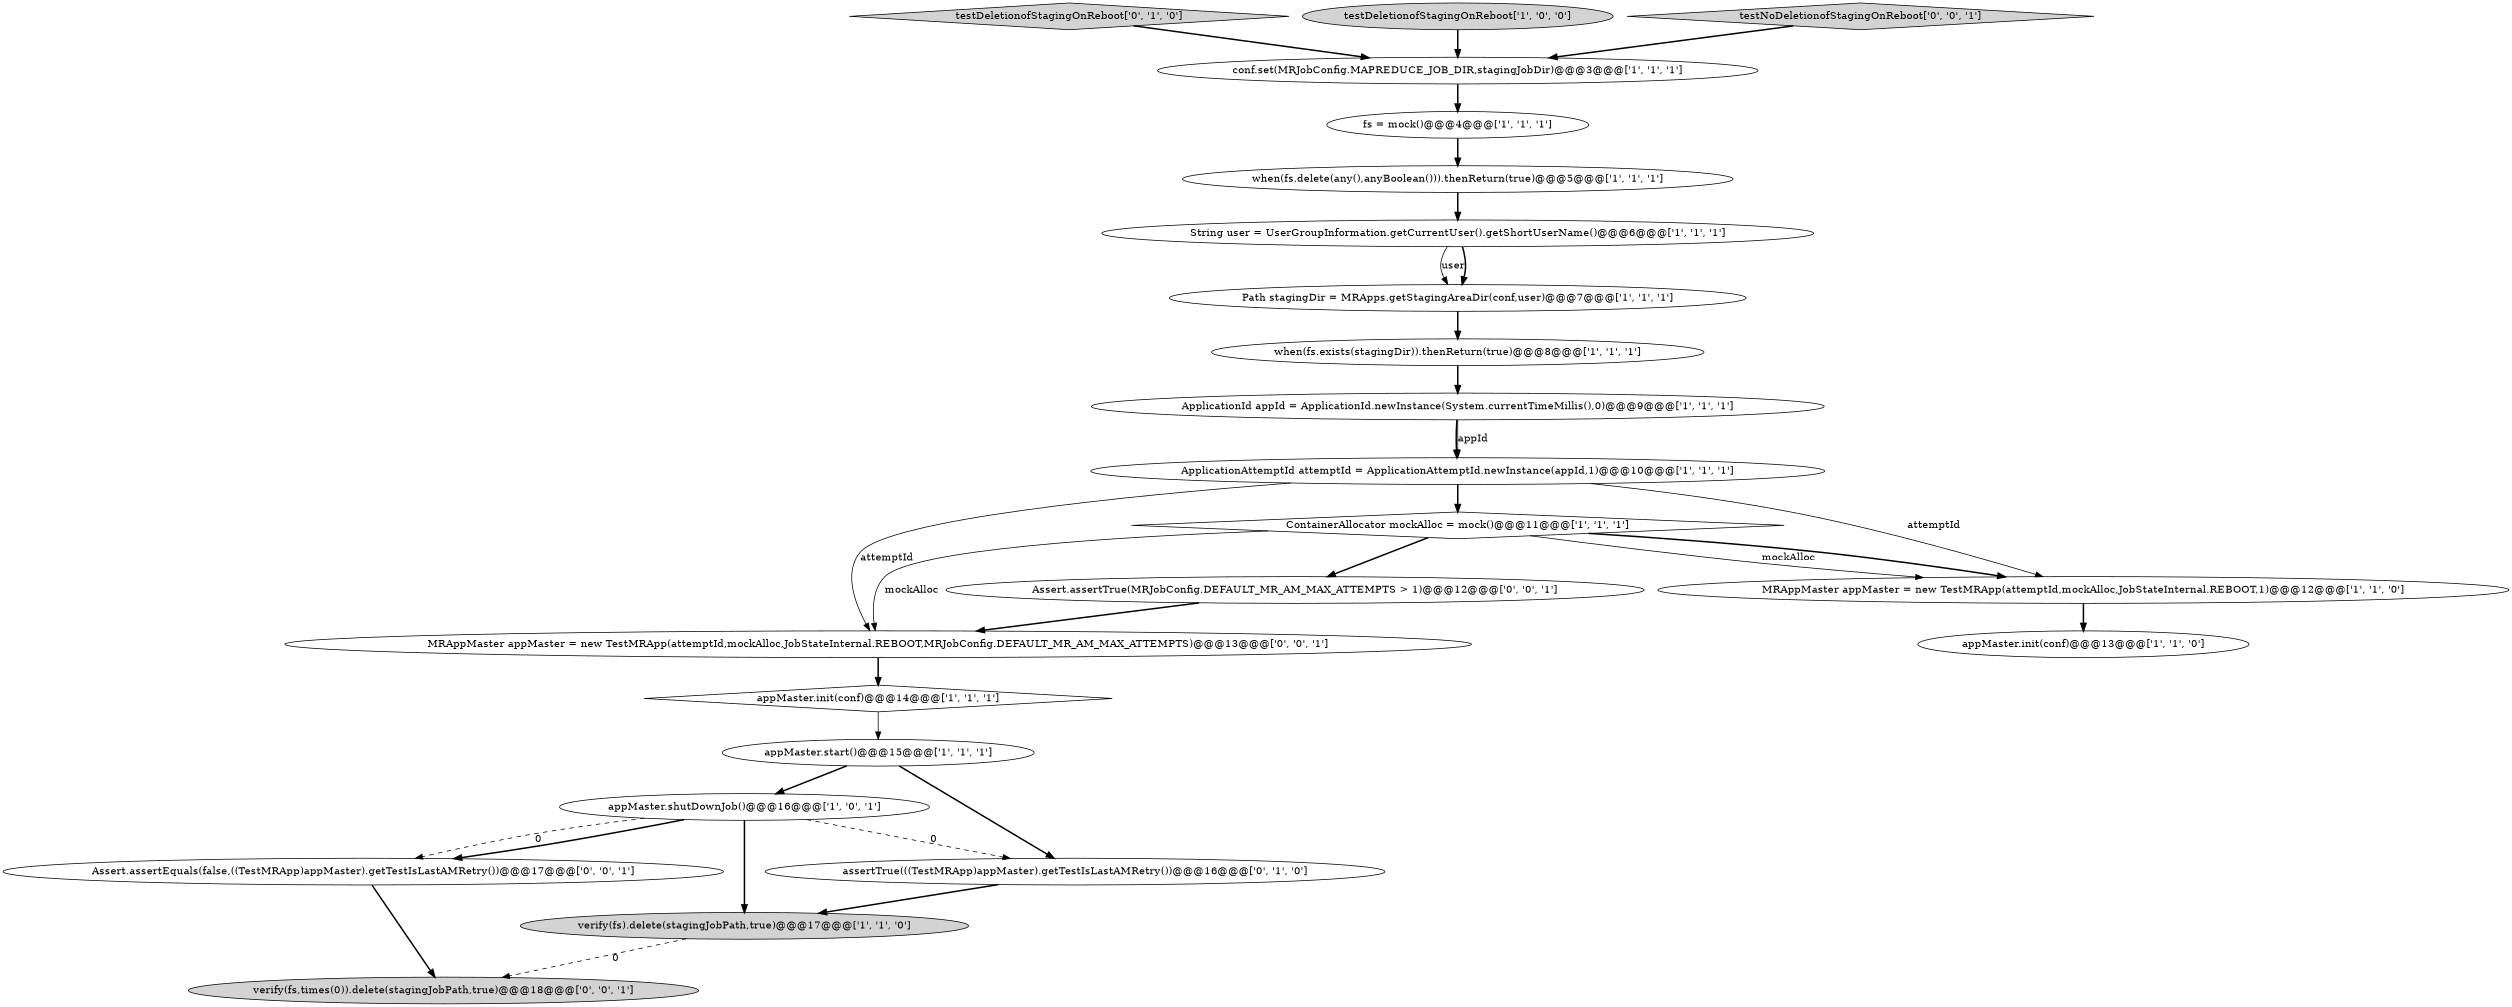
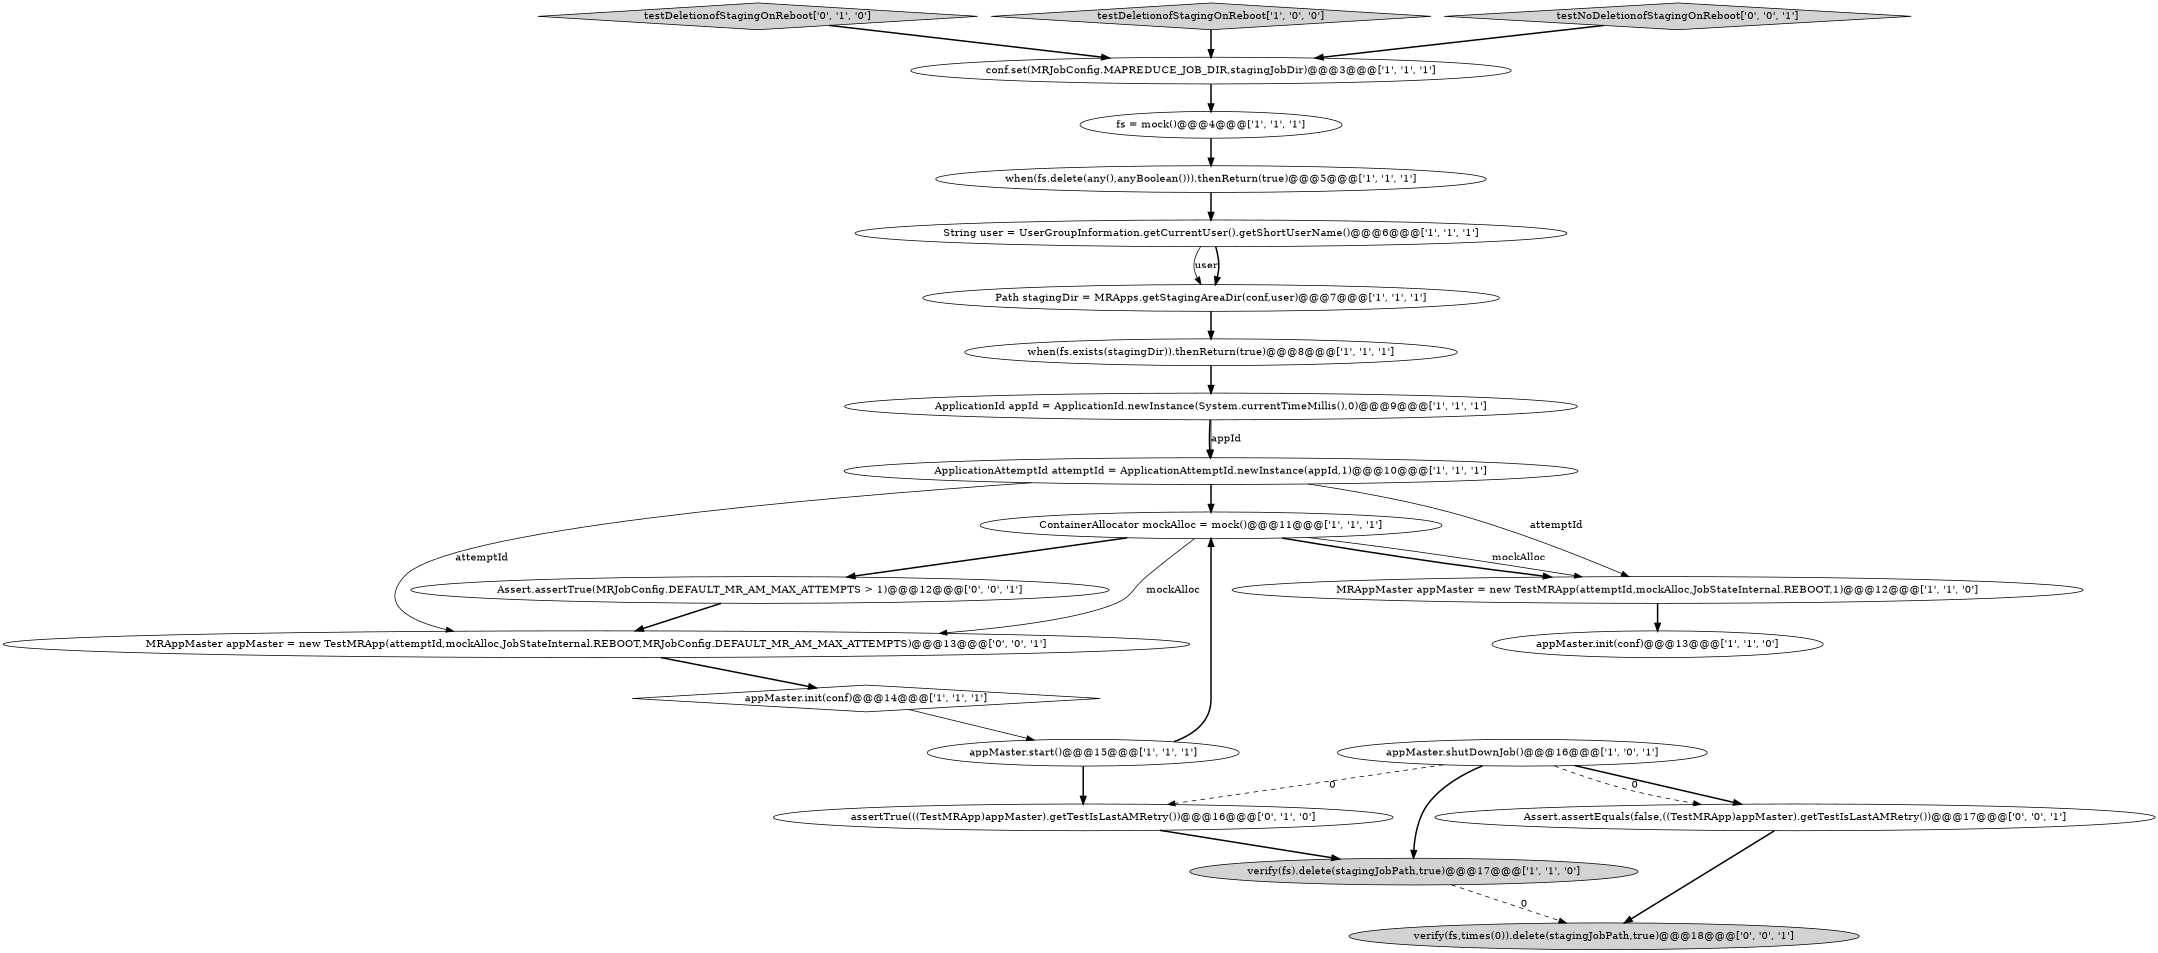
node "testDeletionofStagingOnReboot['1', '0', '0']": shape ellipse -> diamond
node "ContainerAllocator mockAlloc = mock()@@@11@@@['1', '1', '1']": shape diamond -> ellipse
edge "appMaster.start()@@@15@@@['1', '1', '1']" -> "appMaster.shutDownJob()@@@16@@@['1', '0', '1']": now "appMaster.start()@@@15@@@['1', '1', '1']" -> "ContainerAllocator mockAlloc = mock()@@@11@@@['1', '1', '1']"
